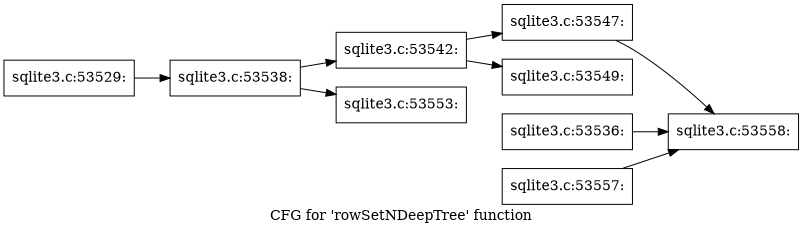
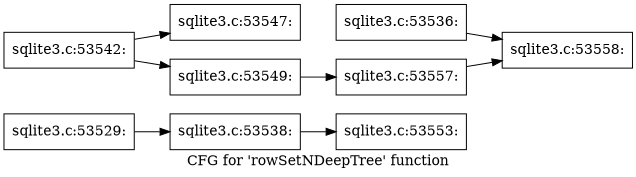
edge "sqlite3.c:53538:" -> "sqlite3.c:53542:": removed
edge "sqlite3.c:53547:" -> "sqlite3.c:53558:": removed
edge "sqlite3.c:53549:" -> "sqlite3.c:53557:": added
